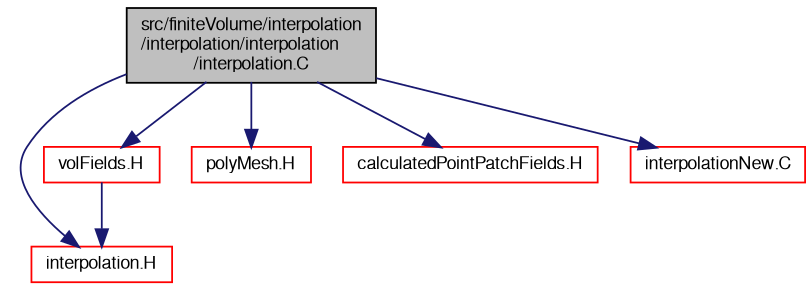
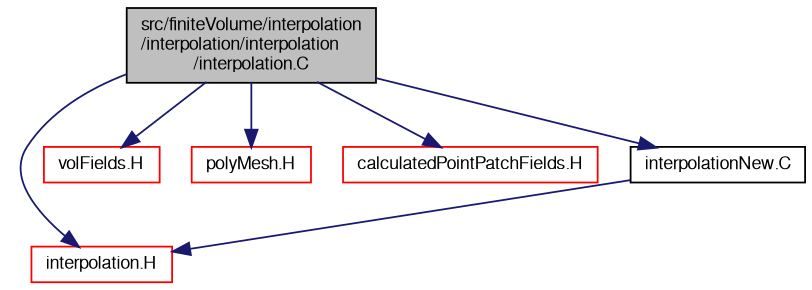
node "interpolationNew.C": color red -> black
edge "volFields.H" -> "interpolation.H": now "interpolationNew.C" -> "interpolation.H"
